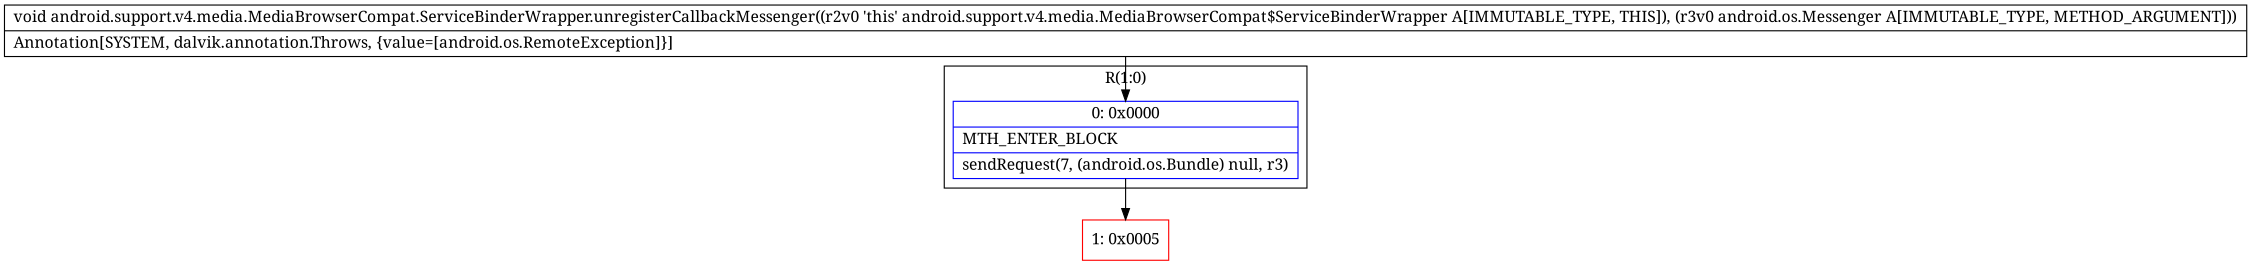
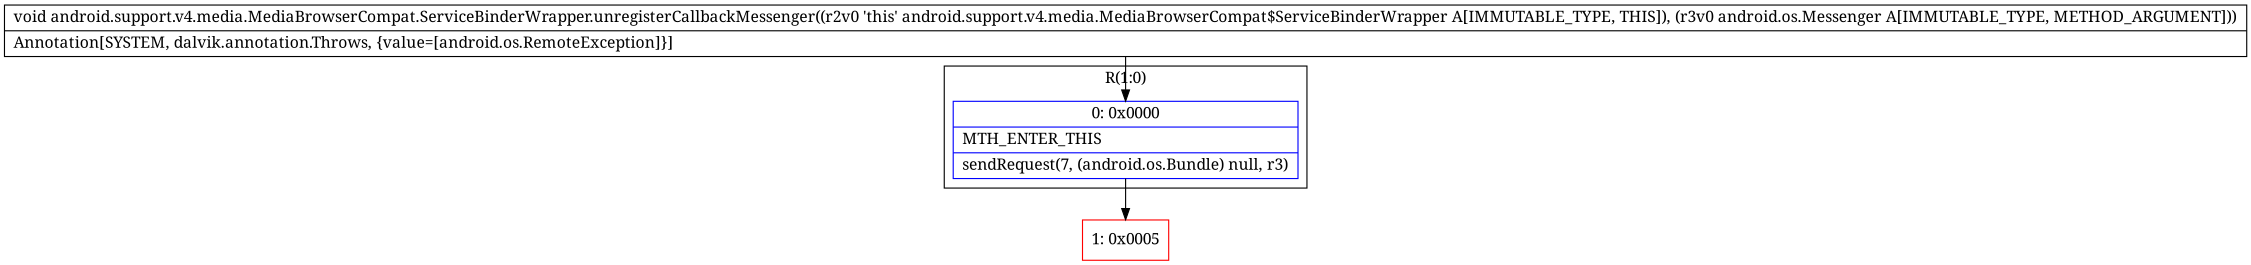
node "0: 0x0000": text "MTH_ENTER_BLOCK" -> "MTH_ENTER_THIS"
